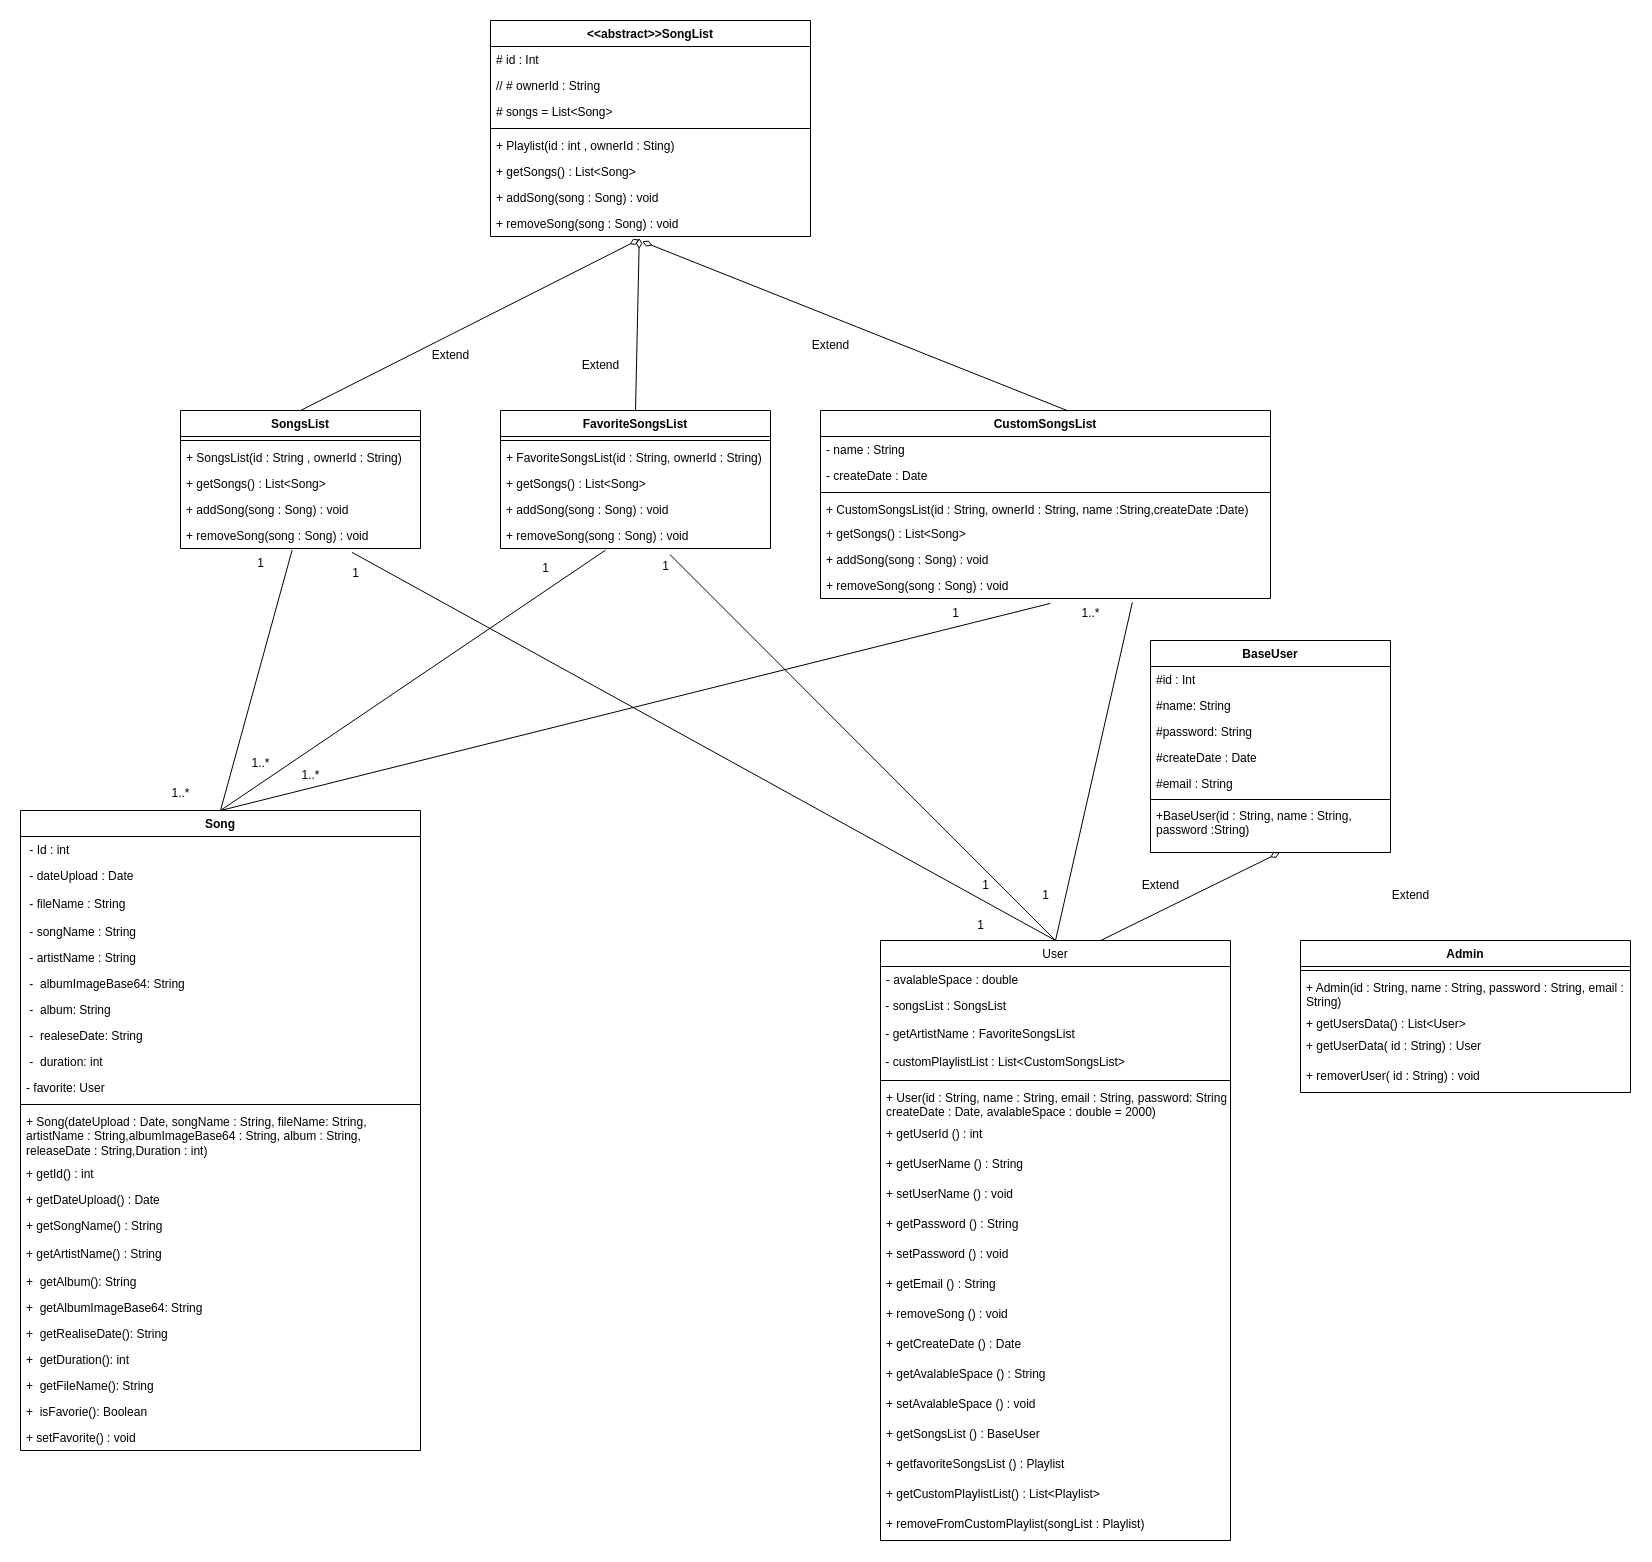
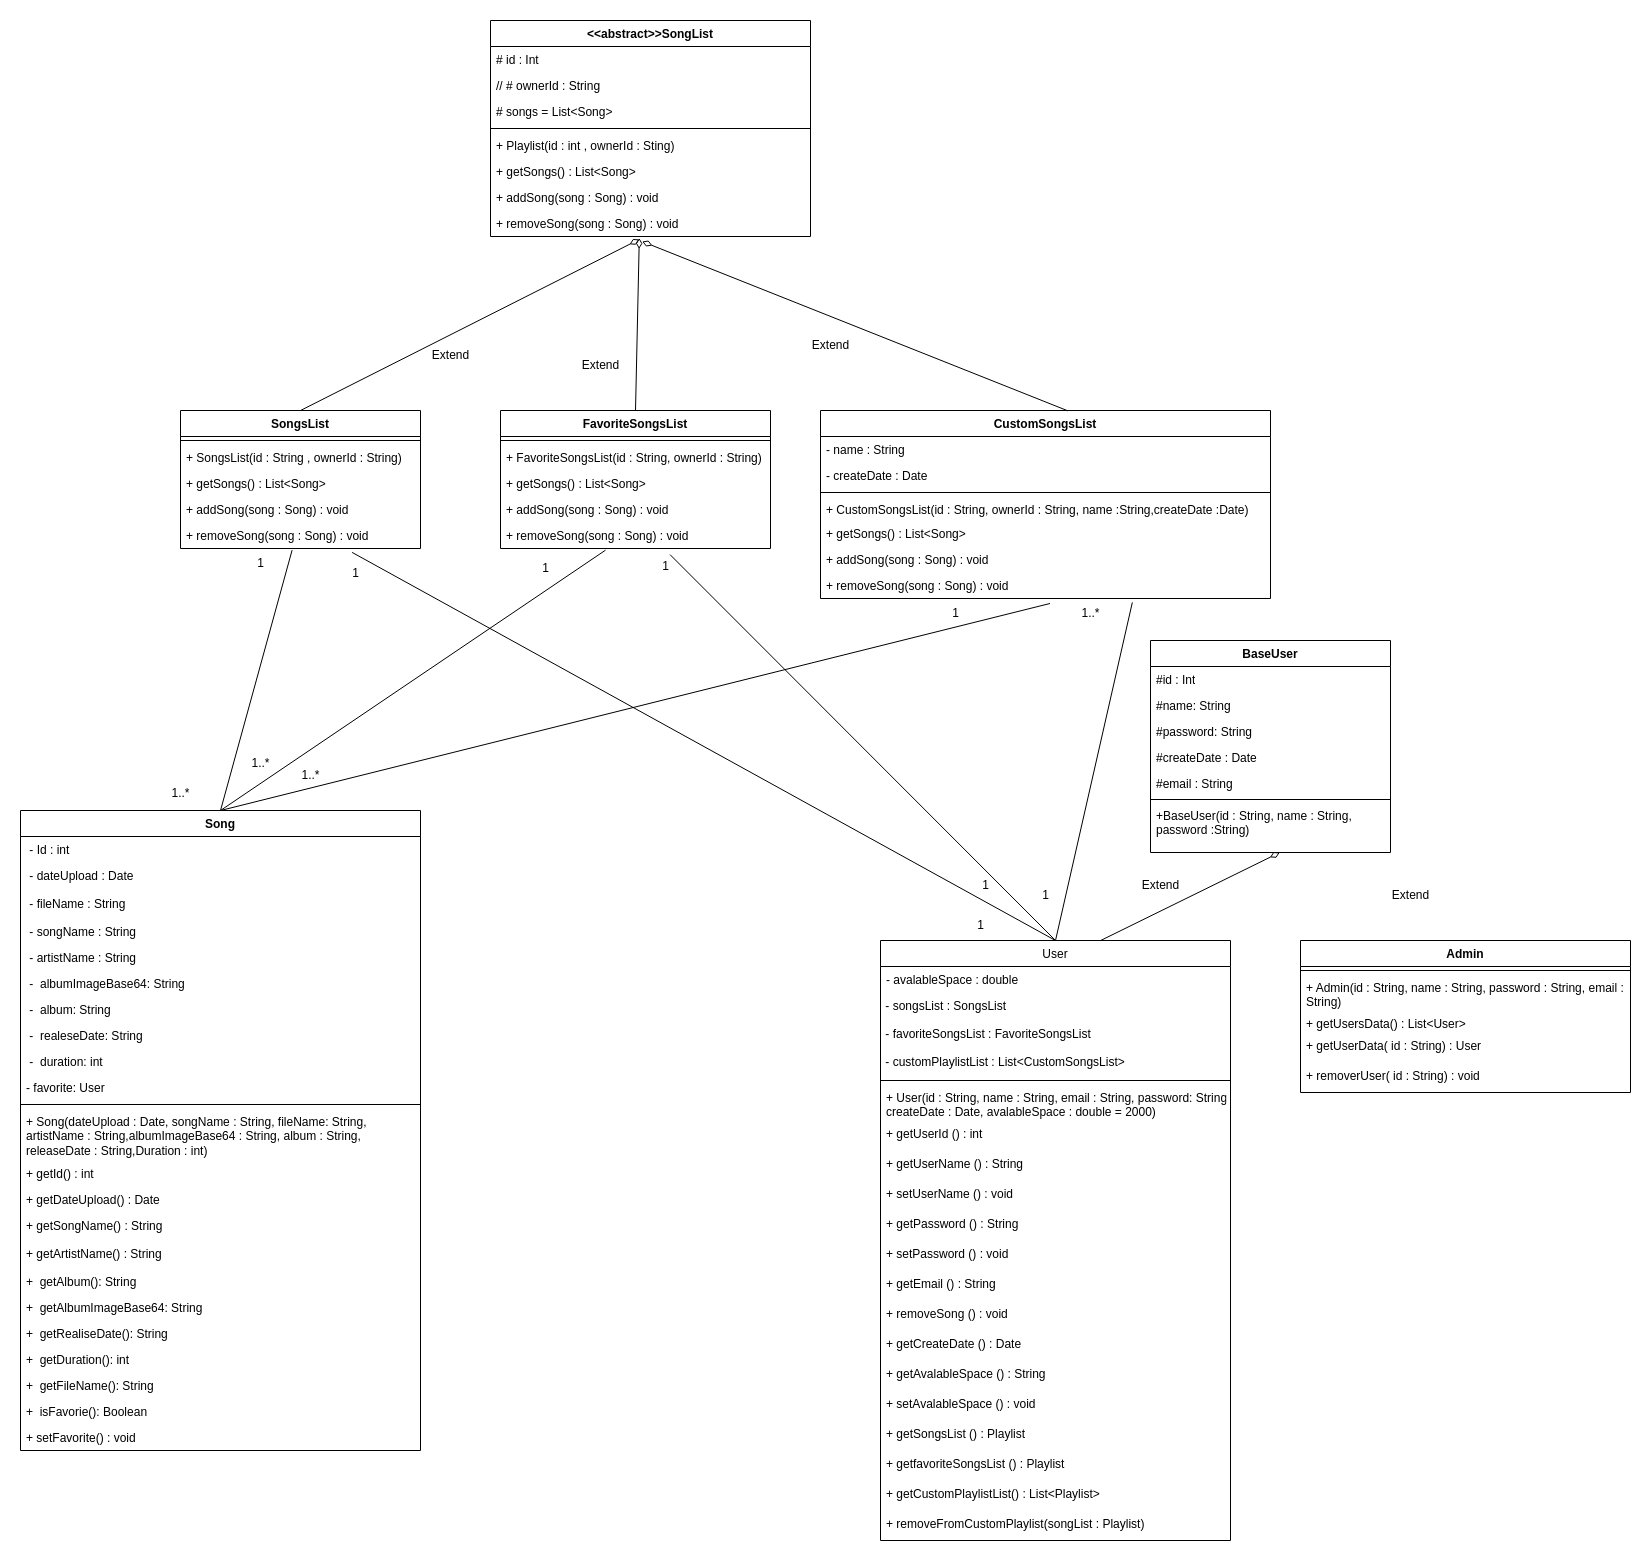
node "- getArtistName : FavoriteSongsList": label "- getArtistName : FavoriteSongsList" -> "- favoriteSongsList : FavoriteSongsList"
node "+ getSongsList () : BaseUser": label "+ getSongsList () : BaseUser" -> "+ getSongsList () : Playlist"
